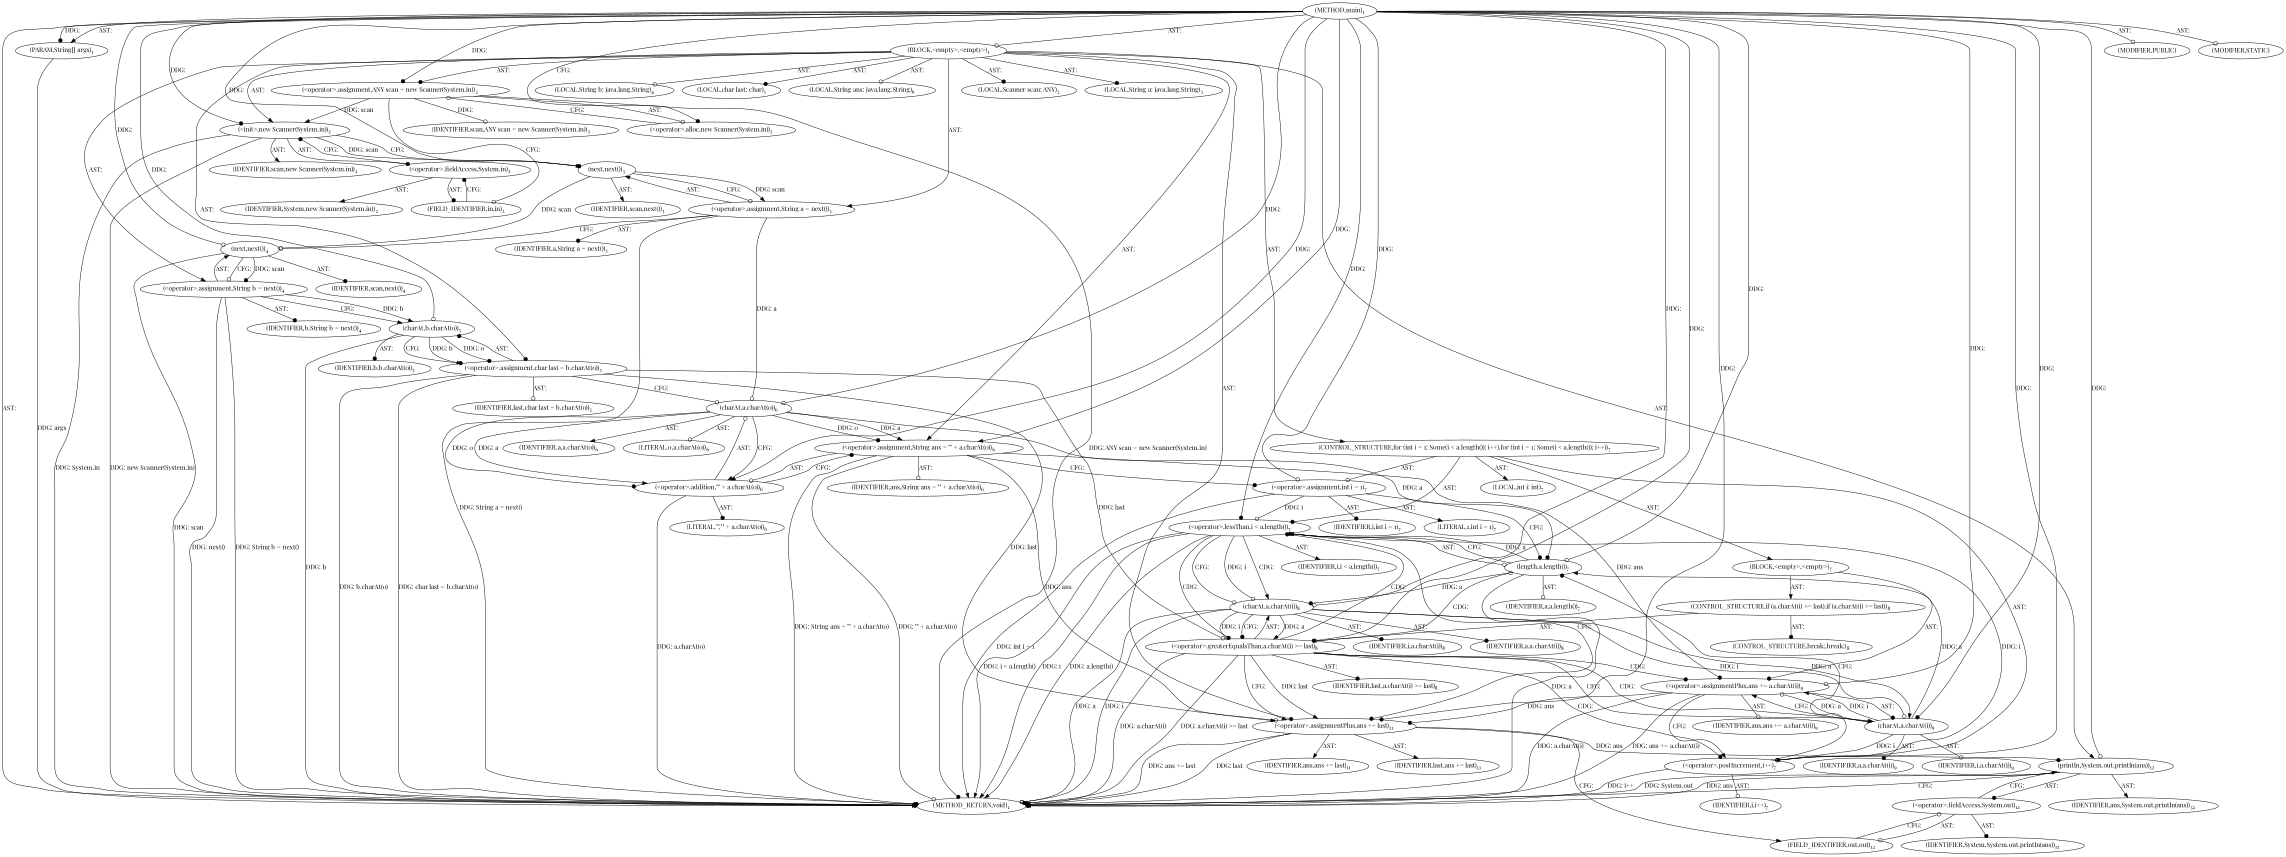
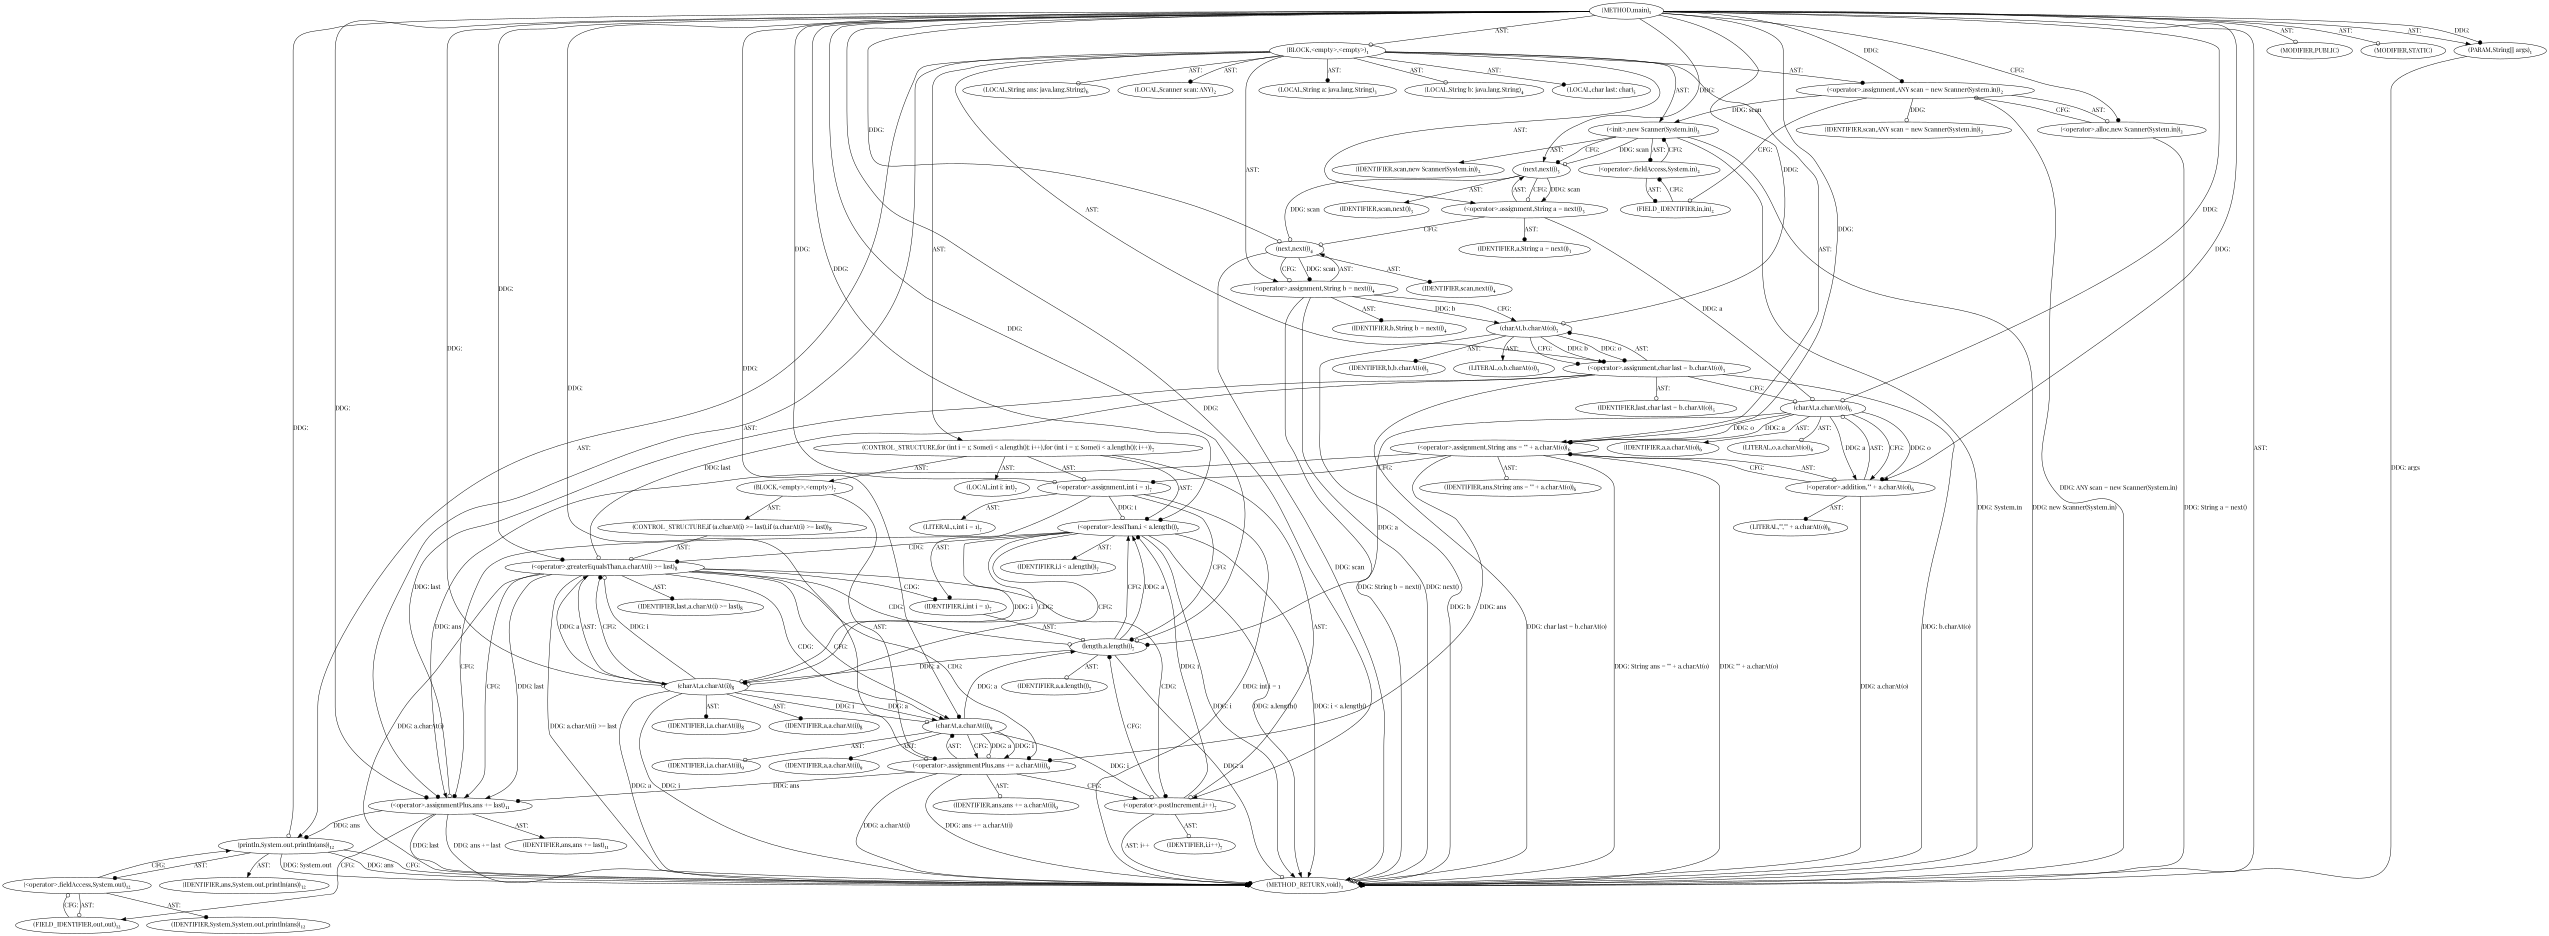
edge "(METHOD,main)" -> "(<init>,new Scanner(System.in))": removed, label "DDG:"
node "(IDENTIFIER,System,new Scanner(System.in))": removed
node "(LITERAL,0,b.charAt(0))": added
edge "(<operator>.lessThan,i < a.length())" -> "(length,a.length())": now "(IDENTIFIER,i,int i = 1)" -> "(length,a.length())"
edge "(<operator>.greaterEqualsThan,a.charAt(i) >= last)" -> "(<operator>.lessThan,i < a.length())": now "(<operator>.greaterEqualsThan,a.charAt(i) >= last)" -> "(IDENTIFIER,i,int i = 1)"
edge "(<operator>.assignment,String a = next())" -> "(METHOD_RETURN,void)": now "(<operator>.alloc,new Scanner(System.in))" -> "(METHOD_RETURN,void)"
node "(CONTROL_STRUCTURE,break;,break;)": removed
node "(IDENTIFIER,last,ans += last)": removed
edge "(<operator>.postIncrement,i++)" -> "(METHOD_RETURN,void)": label "DDG: i++" -> "AST: i++"
node "(IDENTIFIER,System,System.out.println(ans))": text "13" -> "12"
